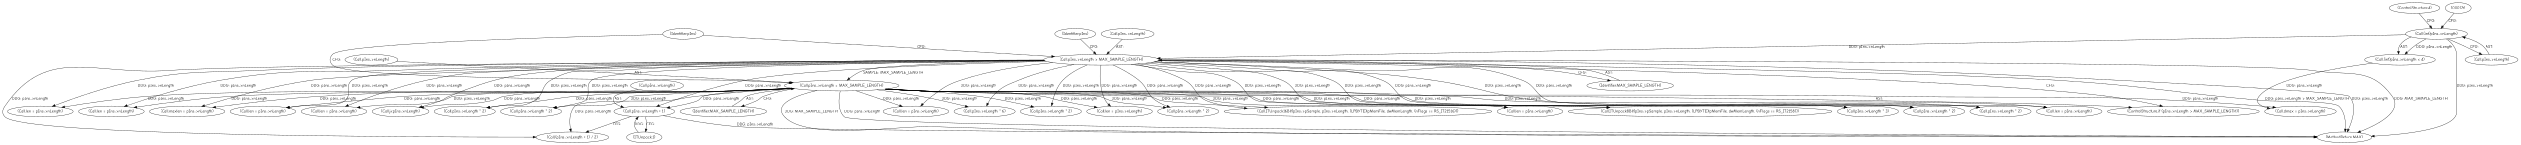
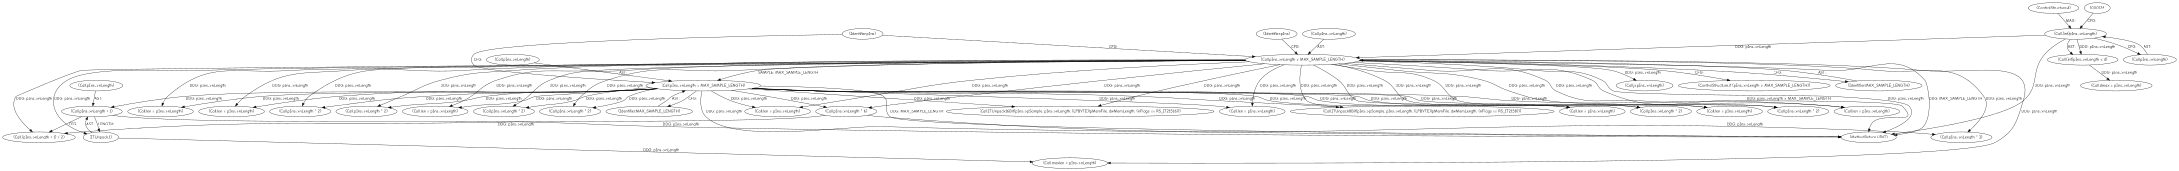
edge "(ControlStructure,4)" -> "(Call,(int)pIns->nLength)": label "CFG: " -> "MAX: "
edge "(Call,pIns->nLength > MAX_SAMPLE_LENGTH)" -> "(Call,pIns->nLength + 1)": now "(Call,pIns->nLength > MAX_SAMPLE_LENGTH)" -> "(ITUnpack,1)"
edge "(Call,pIns->nLength = MAX_SAMPLE_LENGTH)" -> "(Call,maxlen = pIns->nLength)": now "(ITUnpack,1)" -> "(Call,maxlen = pIns->nLength)"
edge "(Call,pIns->nLength = MAX_SAMPLE_LENGTH)" -> "(Call,j<pIns->nLength)": removed, label "DDG: pIns->nLength"
edge "(Call,pIns->nLength = MAX_SAMPLE_LENGTH)" -> "(Call,dmax = pIns->nLength)": removed, label "DDG: pIns->nLength"
edge "(Call,pIns->nLength = MAX_SAMPLE_LENGTH)" -> "(ControlStructure,if (pIns->nLength > MAX_SAMPLE_LENGTH))": removed, label "AST:"
edge "(Call,pIns->nLength = MAX_SAMPLE_LENGTH)" -> "(Call,(pIns->nLength + 1) / 2)": now "(Call,pIns->nLength * 6)" -> "(Call,(pIns->nLength + 1) / 2)"
edge "(Call,pIns->nLength = MAX_SAMPLE_LENGTH)" -> "(Call,pIns->nLength * 3)": now "(Call,pIns->nLength * 6)" -> "(Call,pIns->nLength * 3)"
edge "(ITUnpack,1)" -> "(Call,pIns->nLength + 1)": label "DDG: " -> "AST: "
edge "(Call,pIns->nLength + 1)" -> "(ITUnpack,1)": label "CFG: " -> "LENGTH: "
node "(MethodReturn,MAX)": label "(MethodReturn,MAX)" -> "(MethodReturn,UINT)"
